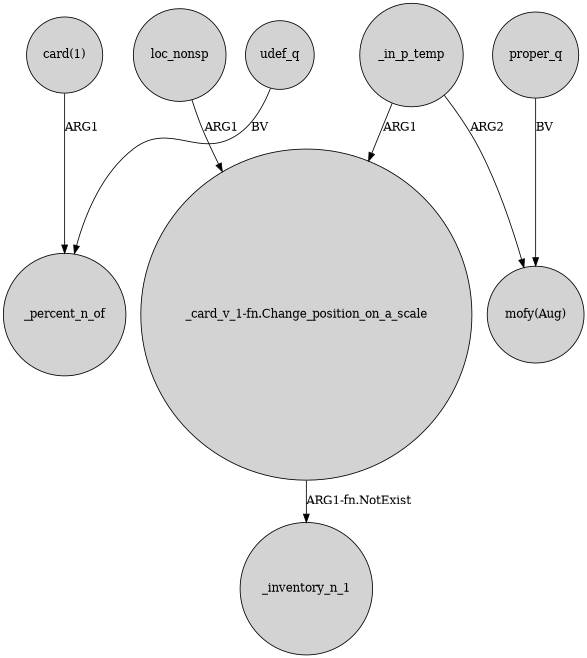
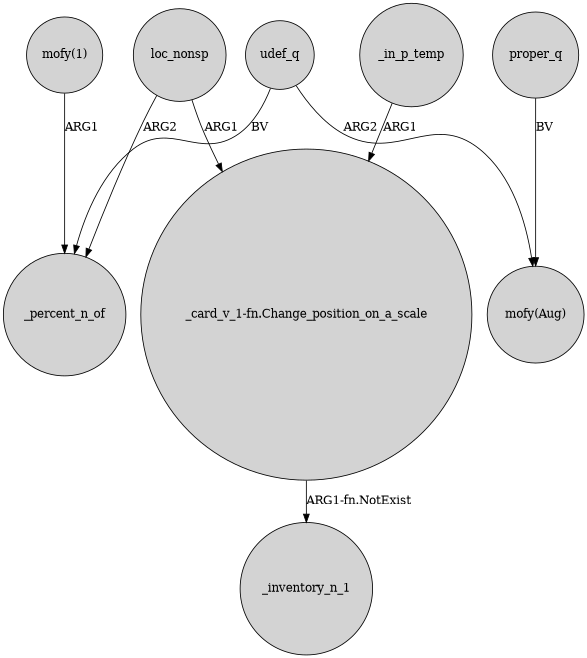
node "card(1)": label "card(1)" -> "mofy(1)"
edge "loc_nonsp" -> "_percent_n_of": added, label "ARG2"
edge "_in_p_temp" -> "mofy(Aug)": now "udef_q" -> "mofy(Aug)"
